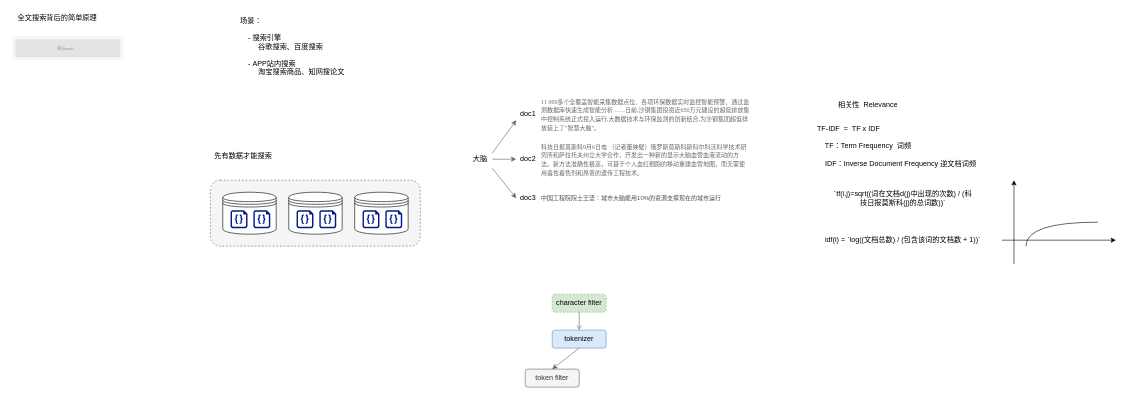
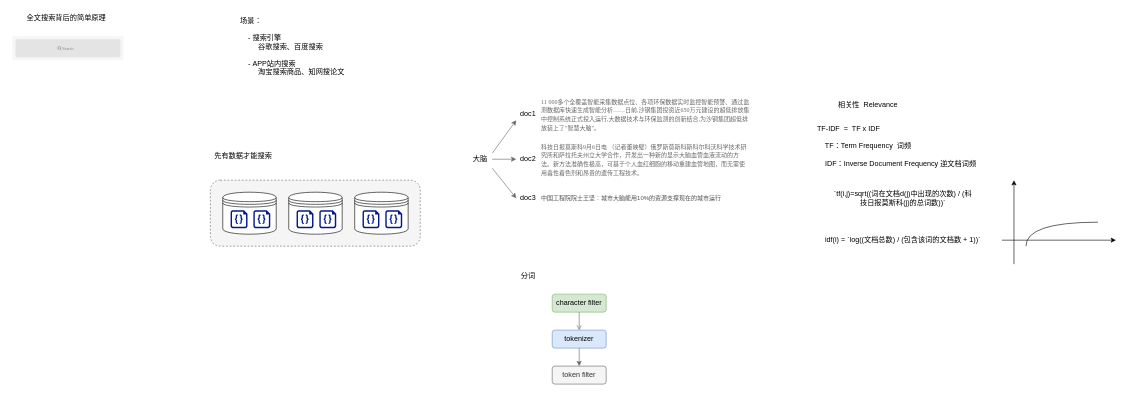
node "全文搜索背后的简单原理": moved (57, 18) -> (66, 18)
node "分词": added
node "character filter": style dashed -> solid
node "token filter": moved (552, 378) -> (579, 375)
